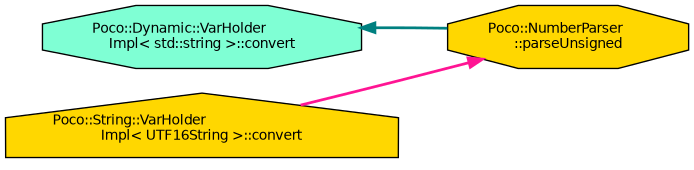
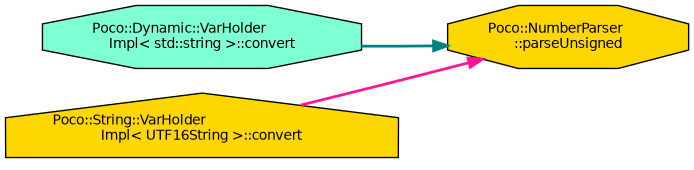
edge "Poco::NumberParser ::parseUnsigned" -> "Poco::Dynamic::VarHolder Impl< std::string >::convert": reversed
